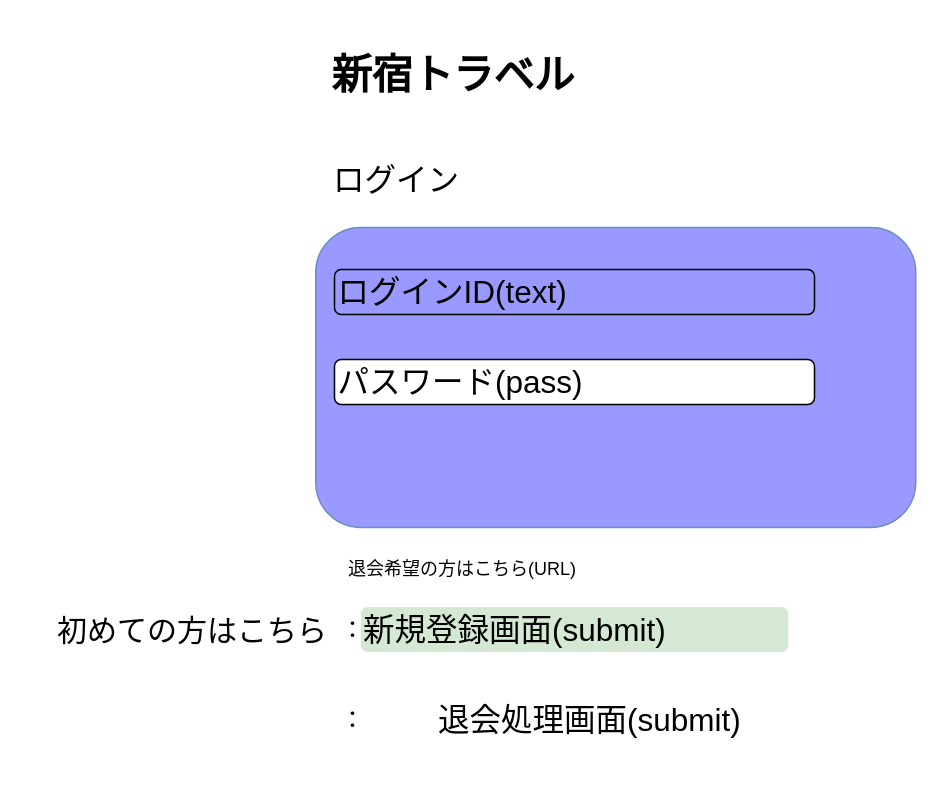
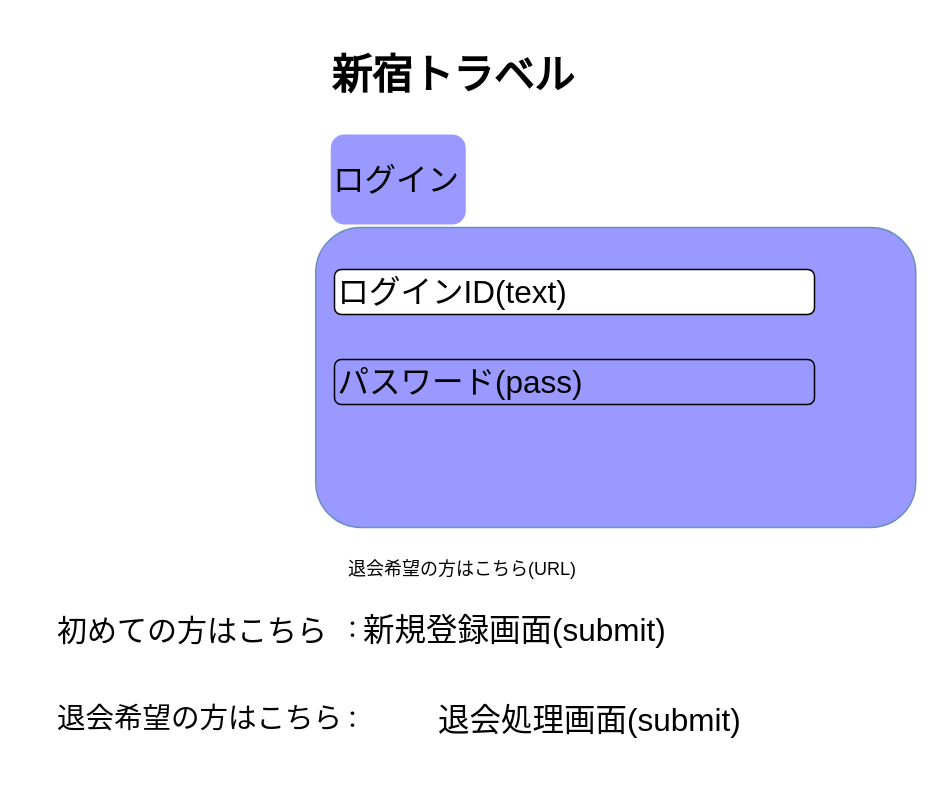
node "ログイン": fillcolor #ffffff -> #9999ff
node "ログインID(text)": fillcolor #9999ff -> #ffffff
node "パスワード(pass)": fillcolor #ffffff -> #9999ff
node "新規登録画面(submit)": fillcolor #d5e8d4 -> #ffffff
node "退会希望の方はこちら": added
